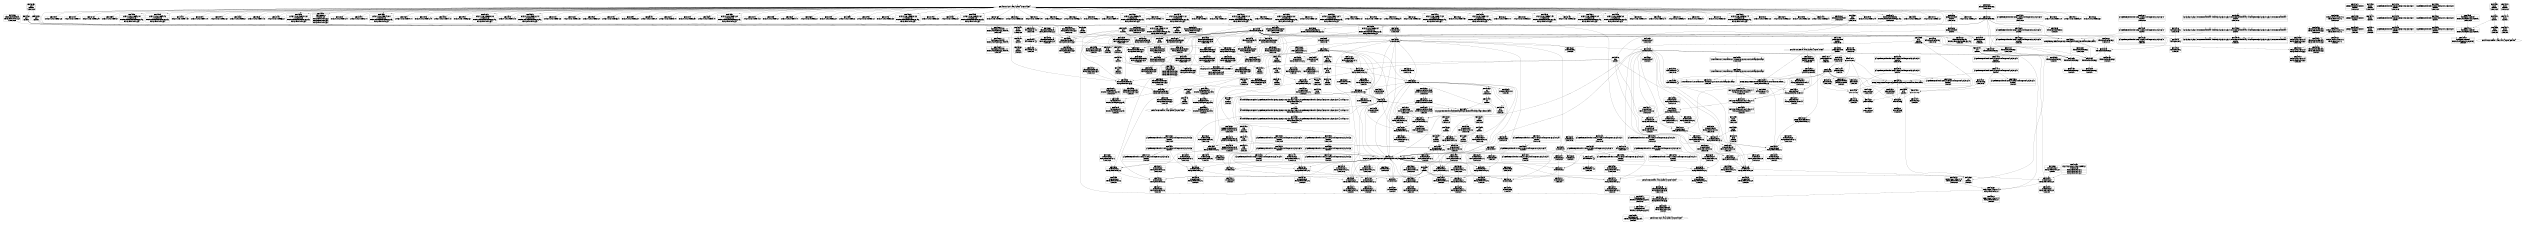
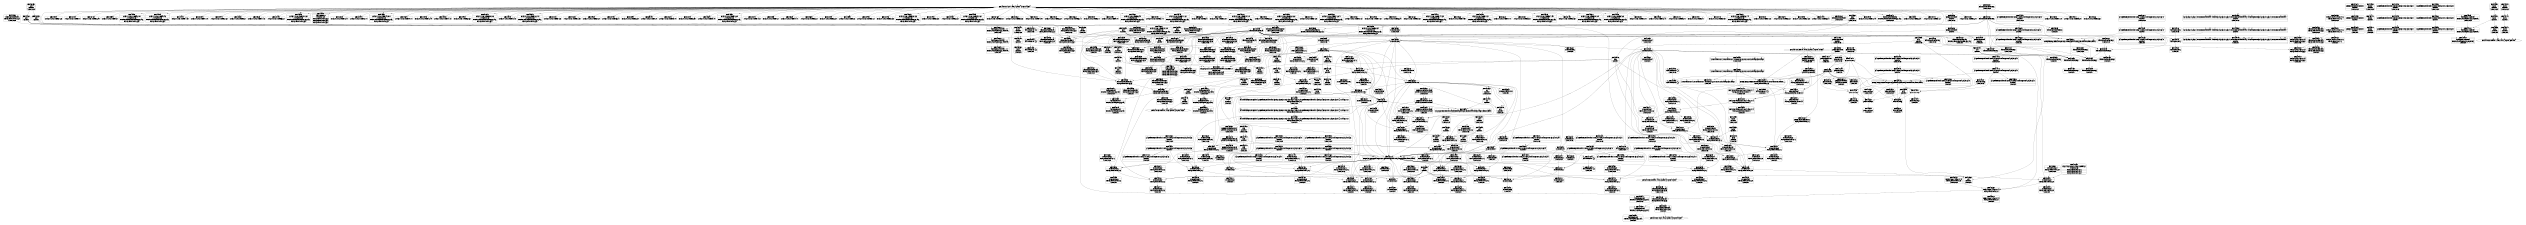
node "CE0x41f2630": text "selinux_shm_associate:_ad" -> "object_shm_associate:_ad"
node "CE0x41ea210": added
node "CE0x422ec20": text "*Constant*" -> "*SummSource*"
